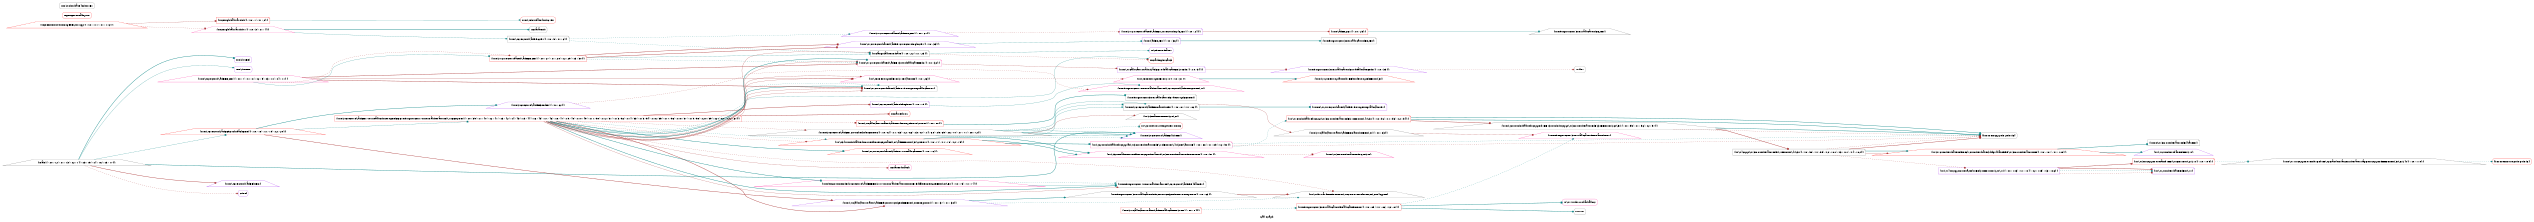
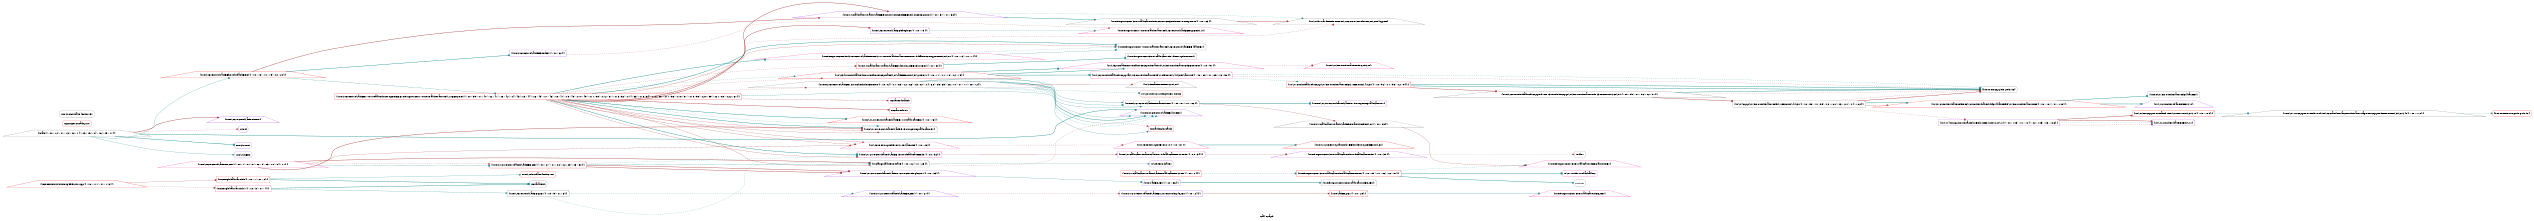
node "{__cxx_global_var_init.1|{<s0>3|<s1>4}}": shape trapezium -> note
node "{_ZN9__gnu_cxx13new_allocatorIiEC2Ev}": color gray40 -> deeppink
edge "{_ZNSt6vectorIiSaIiEED2Ev|{<s0>7|<s1>8|<s2>9|<s3>10|<s4>11}}" -> "{_ZNSt12_Vector_baseIiSaIiEE13_M_deallocateEPim|{<s0>32}}": now "{_ZNSt6vectorIiSaIiEED2Ev|{<s0>7|<s1>8|<s2>9|<s3>10|<s4>11}}" -> "{__clang_call_terminate|{<s0>22|<s1>23}}"
node "{_ZNSt6vectorIiSaIiEE3endEv|{<s0>62}}": shape trapezium -> note
edge "{__cxx_global_var_init|{<s0>1|<s1>2}}" -> "__cxa_atexit": added
